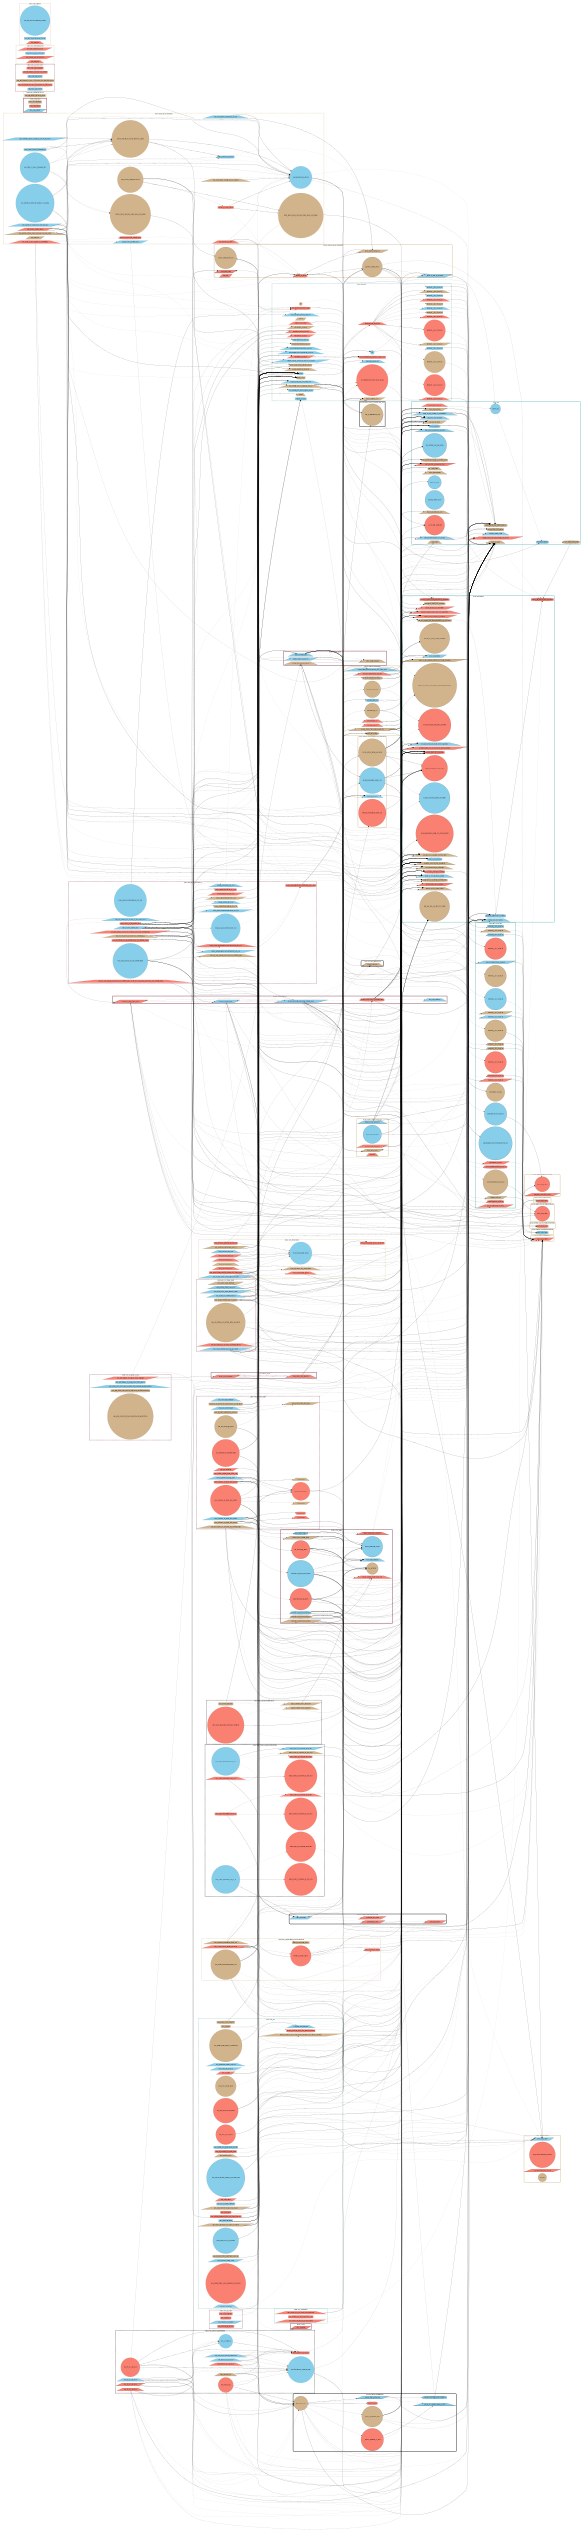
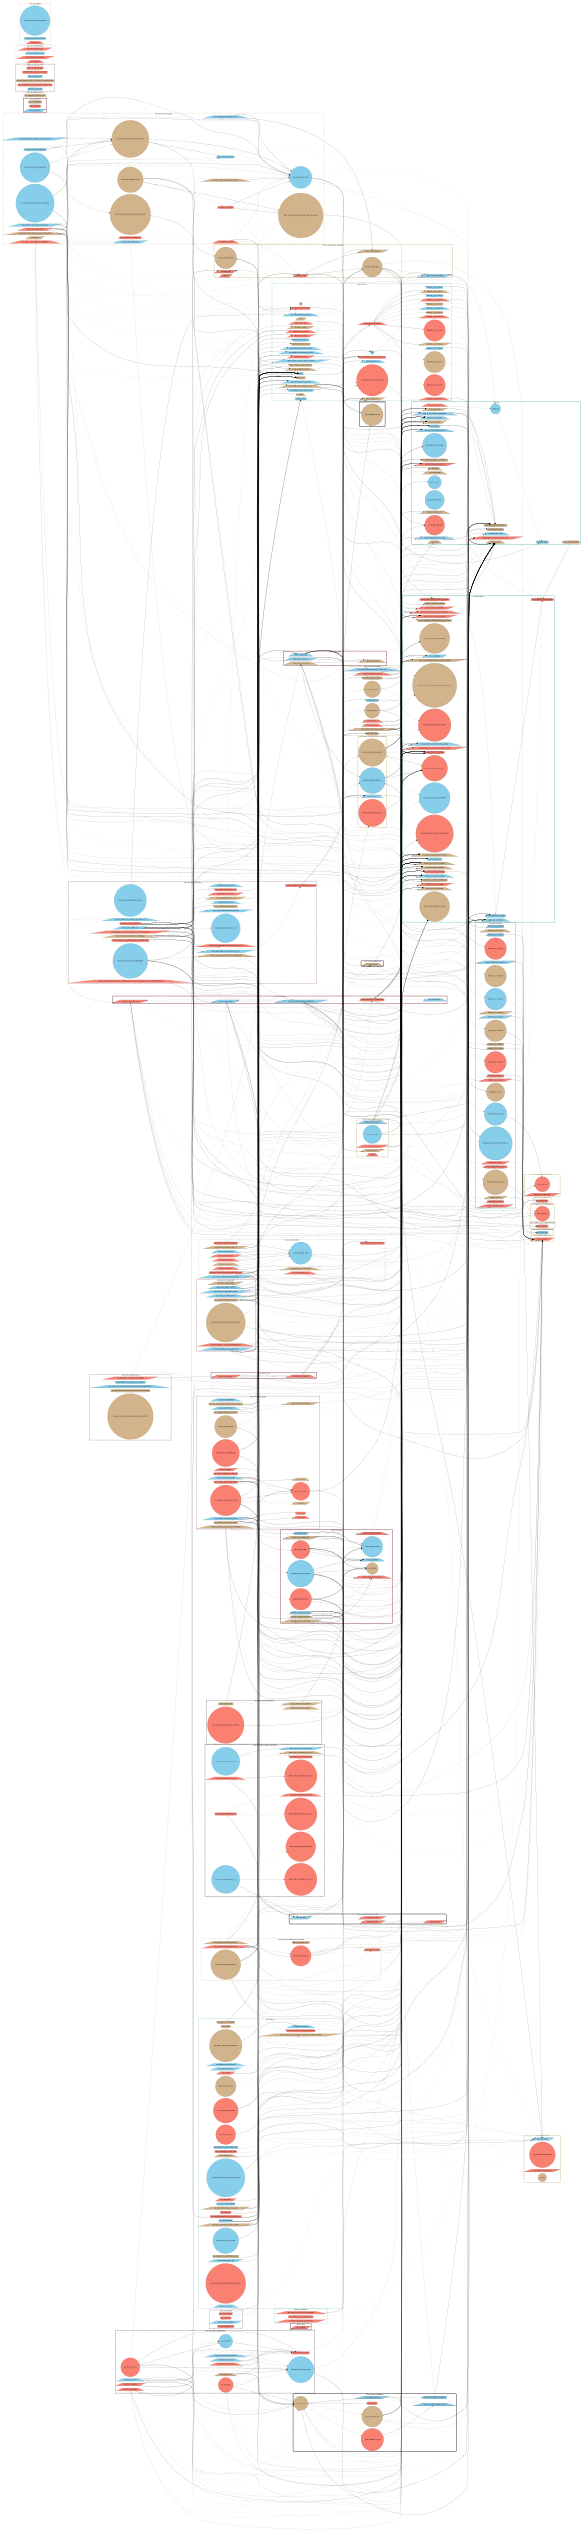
node "_harvest_R5_SUSHI": label "_harvest_R5_SUSHI" -> "_creating_R5_SUSHI"
